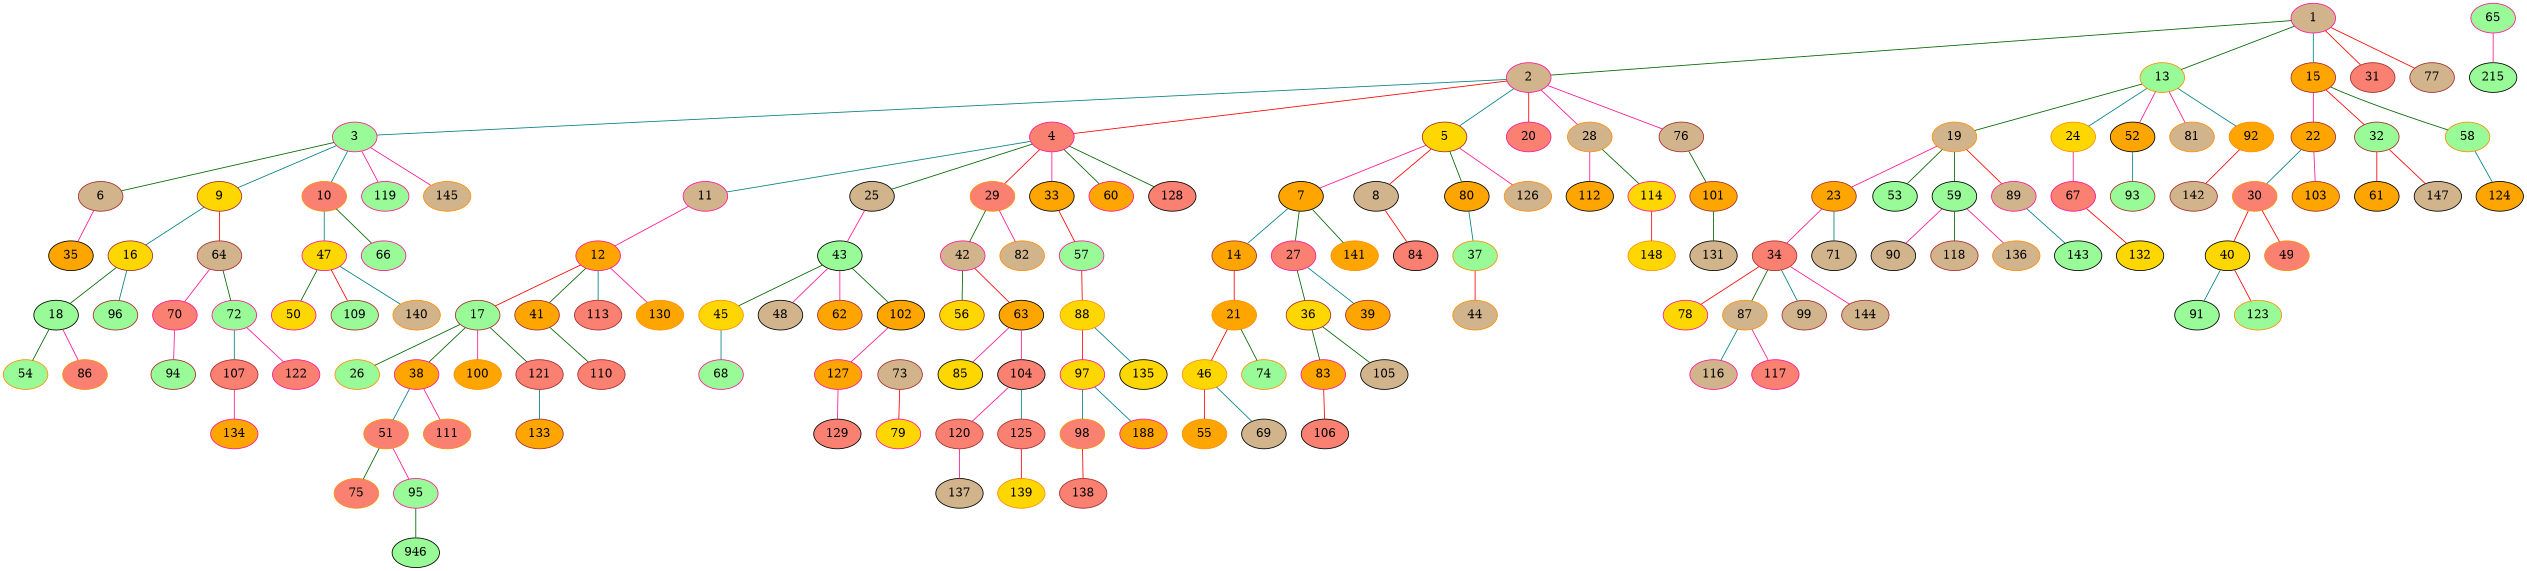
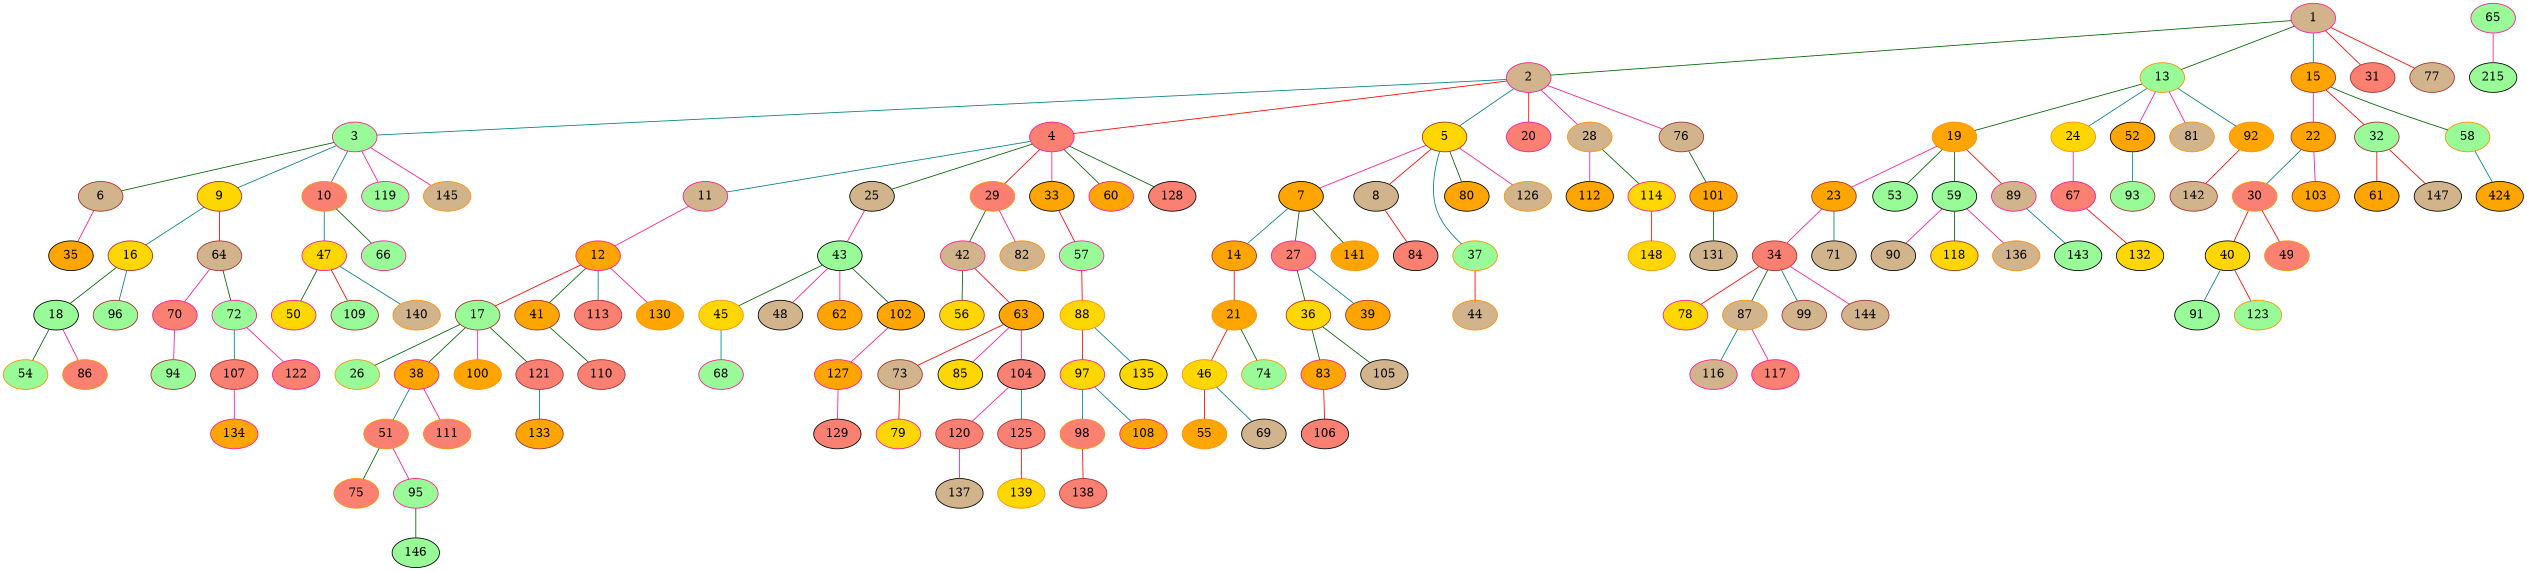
node "19": fillcolor tan -> orange
node "124": label "124" -> "424"
edge "80" -- "37": now "5" -- "37"
node "118": fillcolor tan -> gold
edge "63" -- "73": added
node "188": label "188" -> "108"
node "946": label "946" -> "146"
